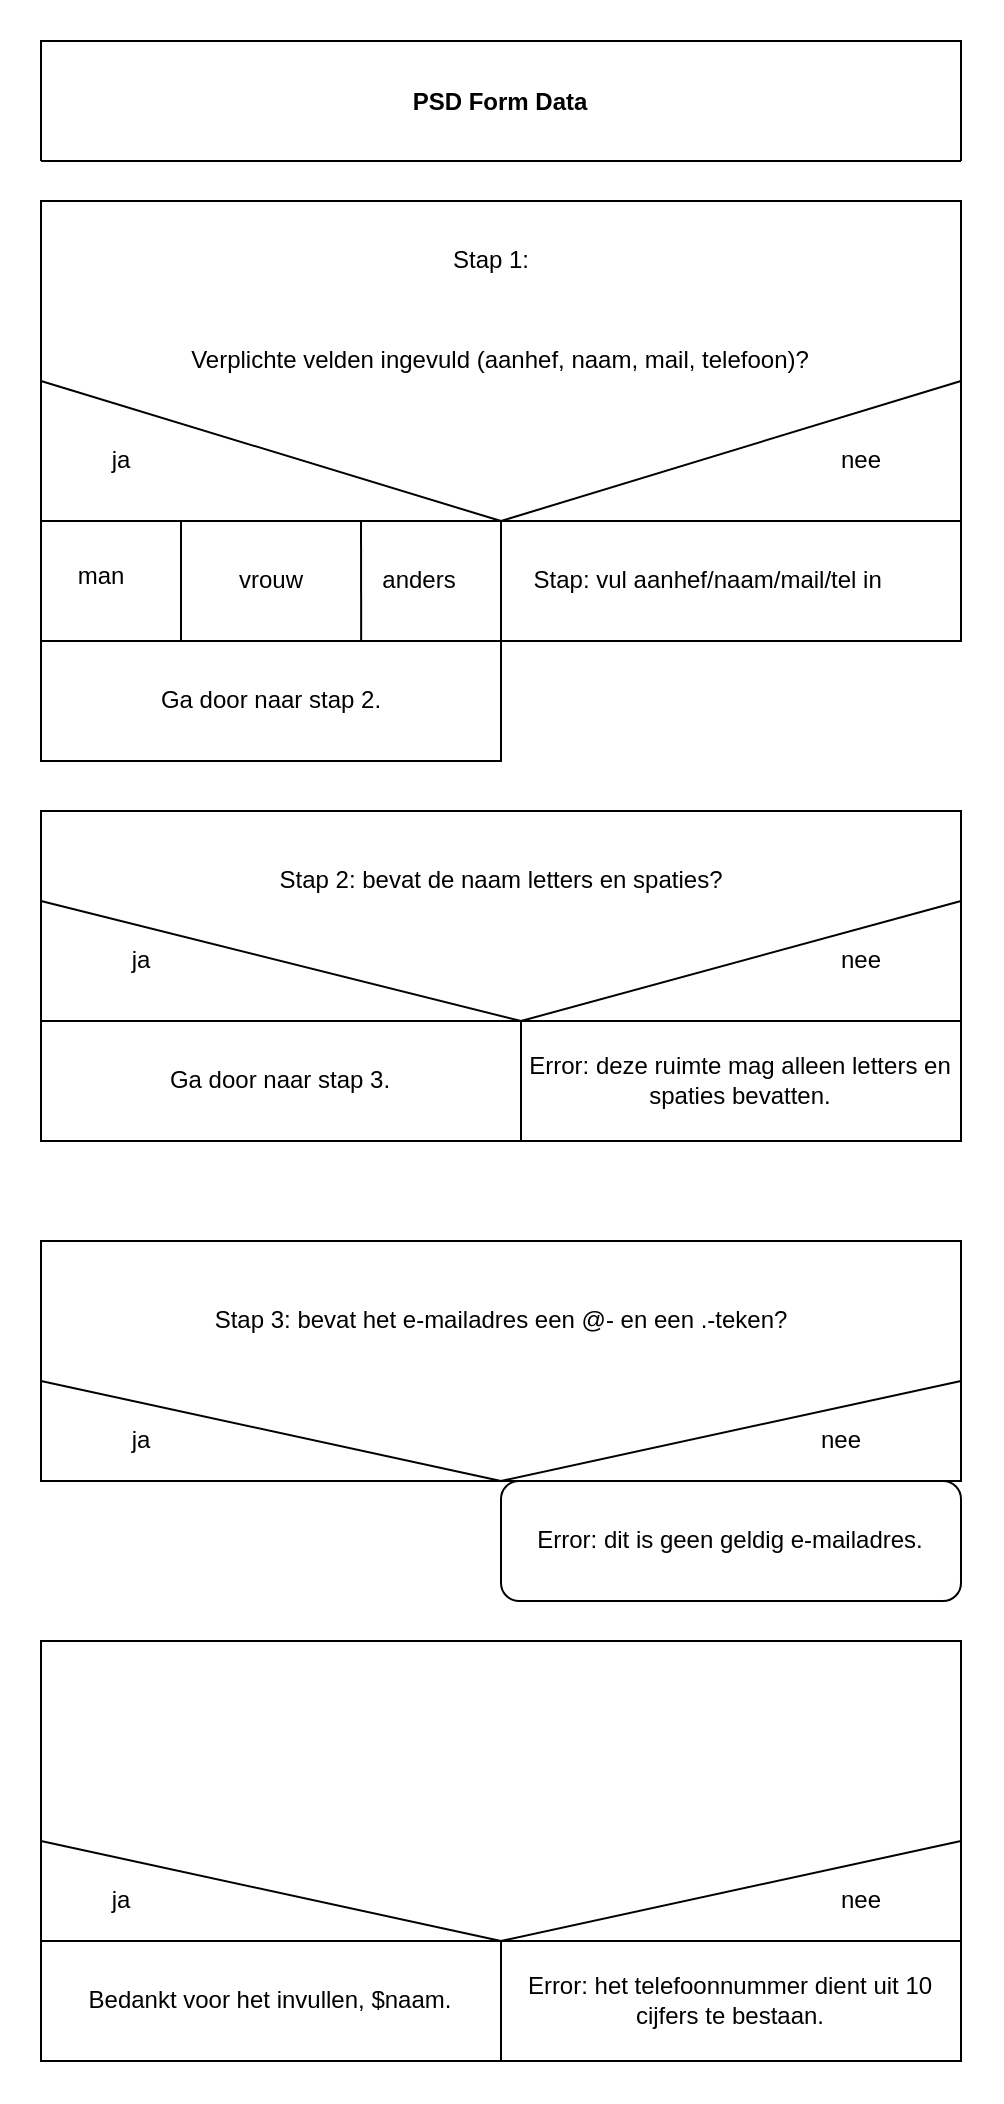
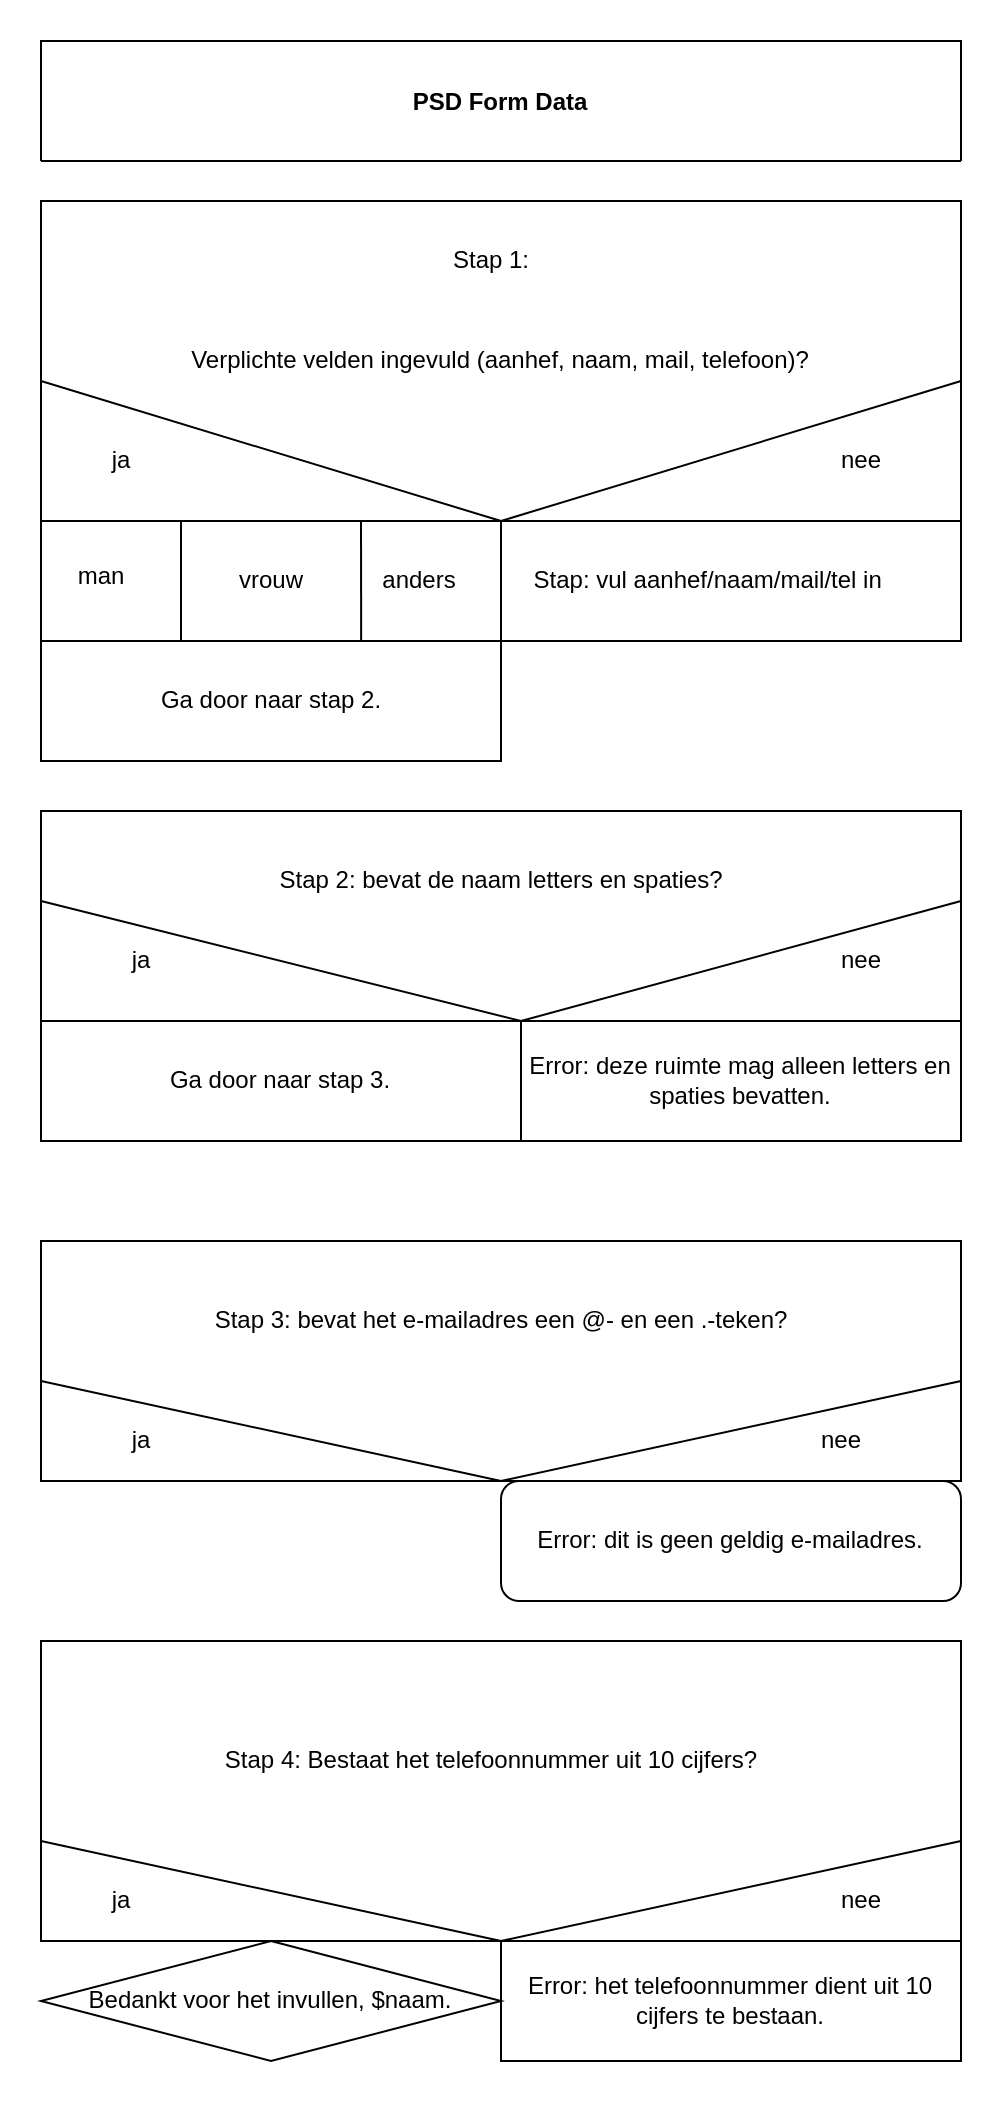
node "Stap 4: Bestaat het telefoonnummer uit 10 cijfers?": added
node "Bedankt voor het invullen, $naam.": shape rectangle -> diamond
